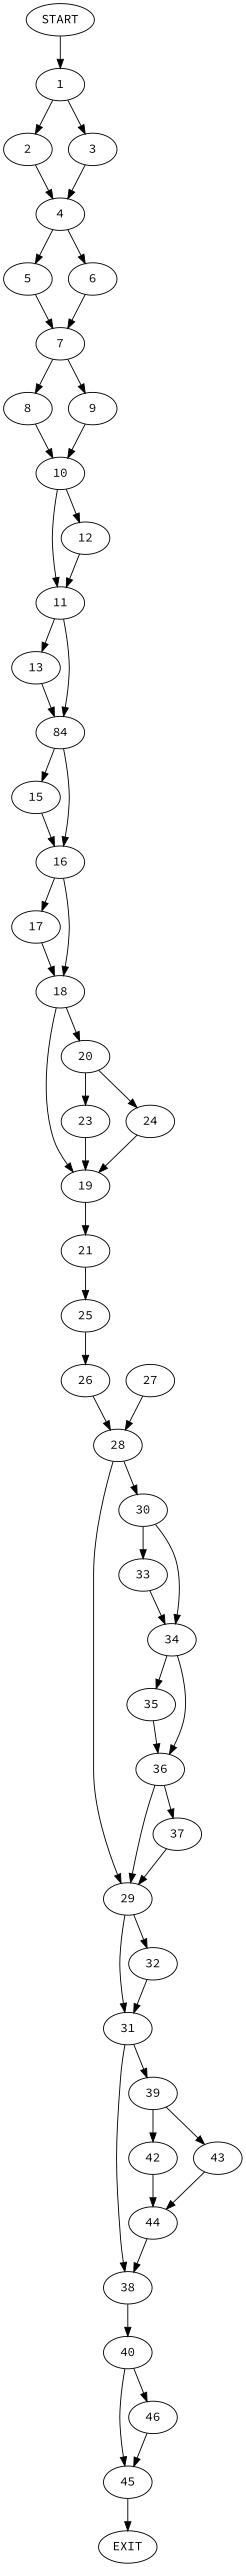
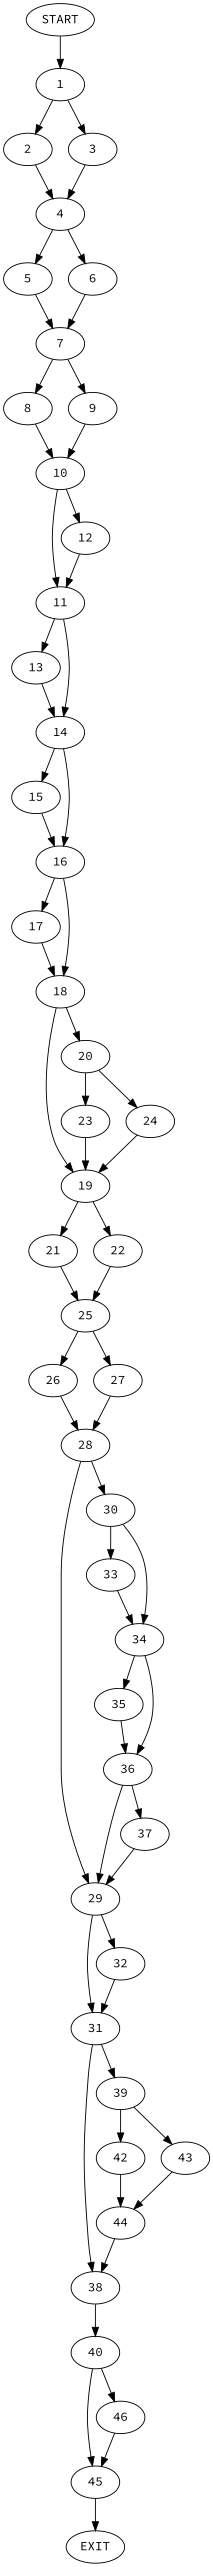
node "84": label "84" -> "14"
node "22": added
edge "25" -> "27": added
